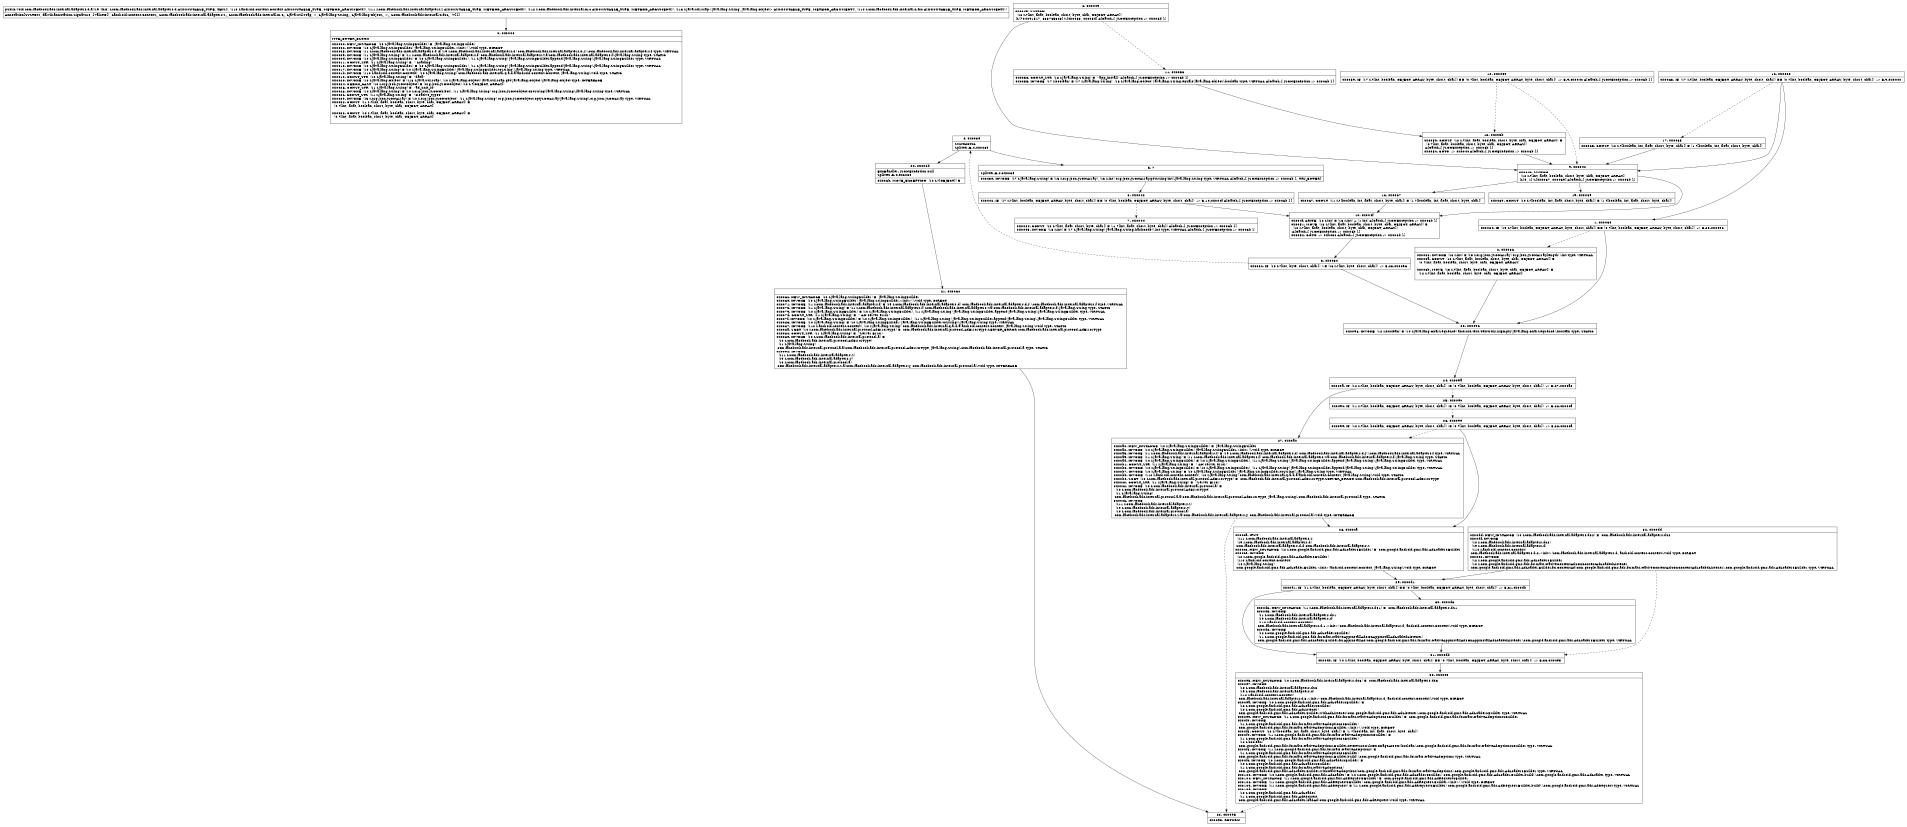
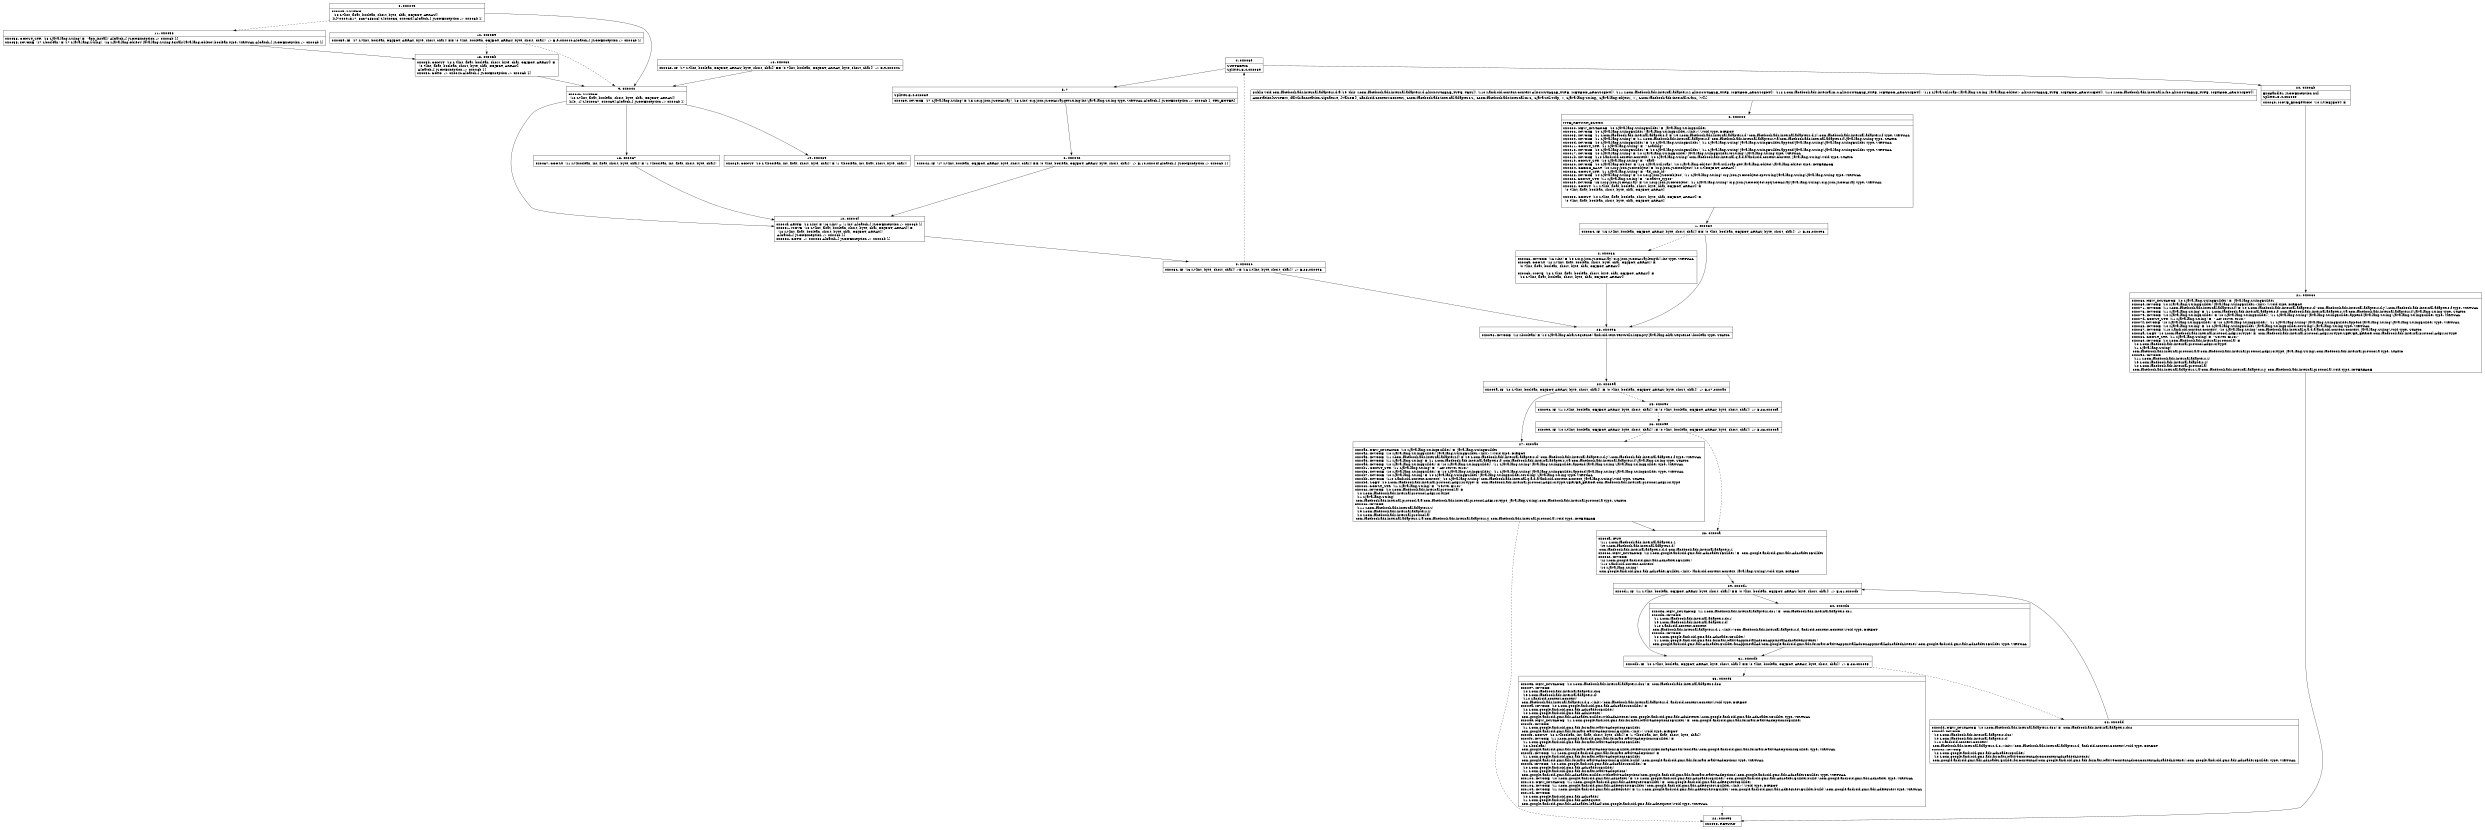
node "0: 0x0000": text "MTH_ENTER_BLOCK" -> "MTH_RETURN_BLOCK"
node "17: 0x0065": removed
edge "16: 0x0063" -> "1: 0x0034": now "0: 0x0000" -> "1: 0x0034"
node "7: 0x0044": removed
edge "26: 0x009e" -> "28: 0x00ca": style solid -> dashed
edge "32: 0x00dd" -> "31: 0x00db": reversed
edge "31: 0x00db" -> "33: 0x00e5": style solid -> dashed
